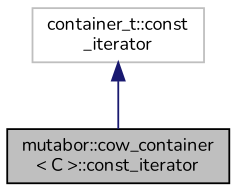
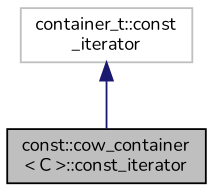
node "mutabor::cow_container < C >::const_iterator": label "mutabor::cow_container < C >::const_iterator" -> "const::cow_container < C >::const_iterator"
